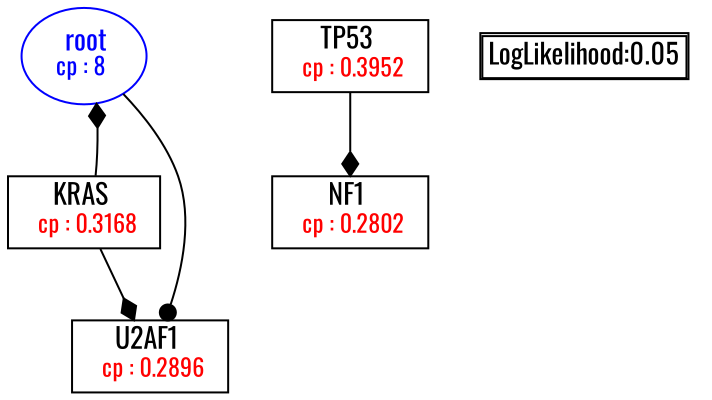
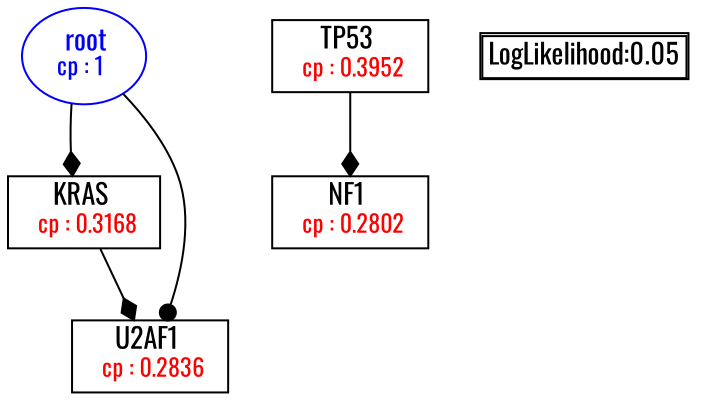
node "root": text "cp : 8" -> "cp : 1"
edge "KRAS" -> "root": reversed
node "U2AF1": text "cp : 0.2896" -> "cp : 0.2836"
